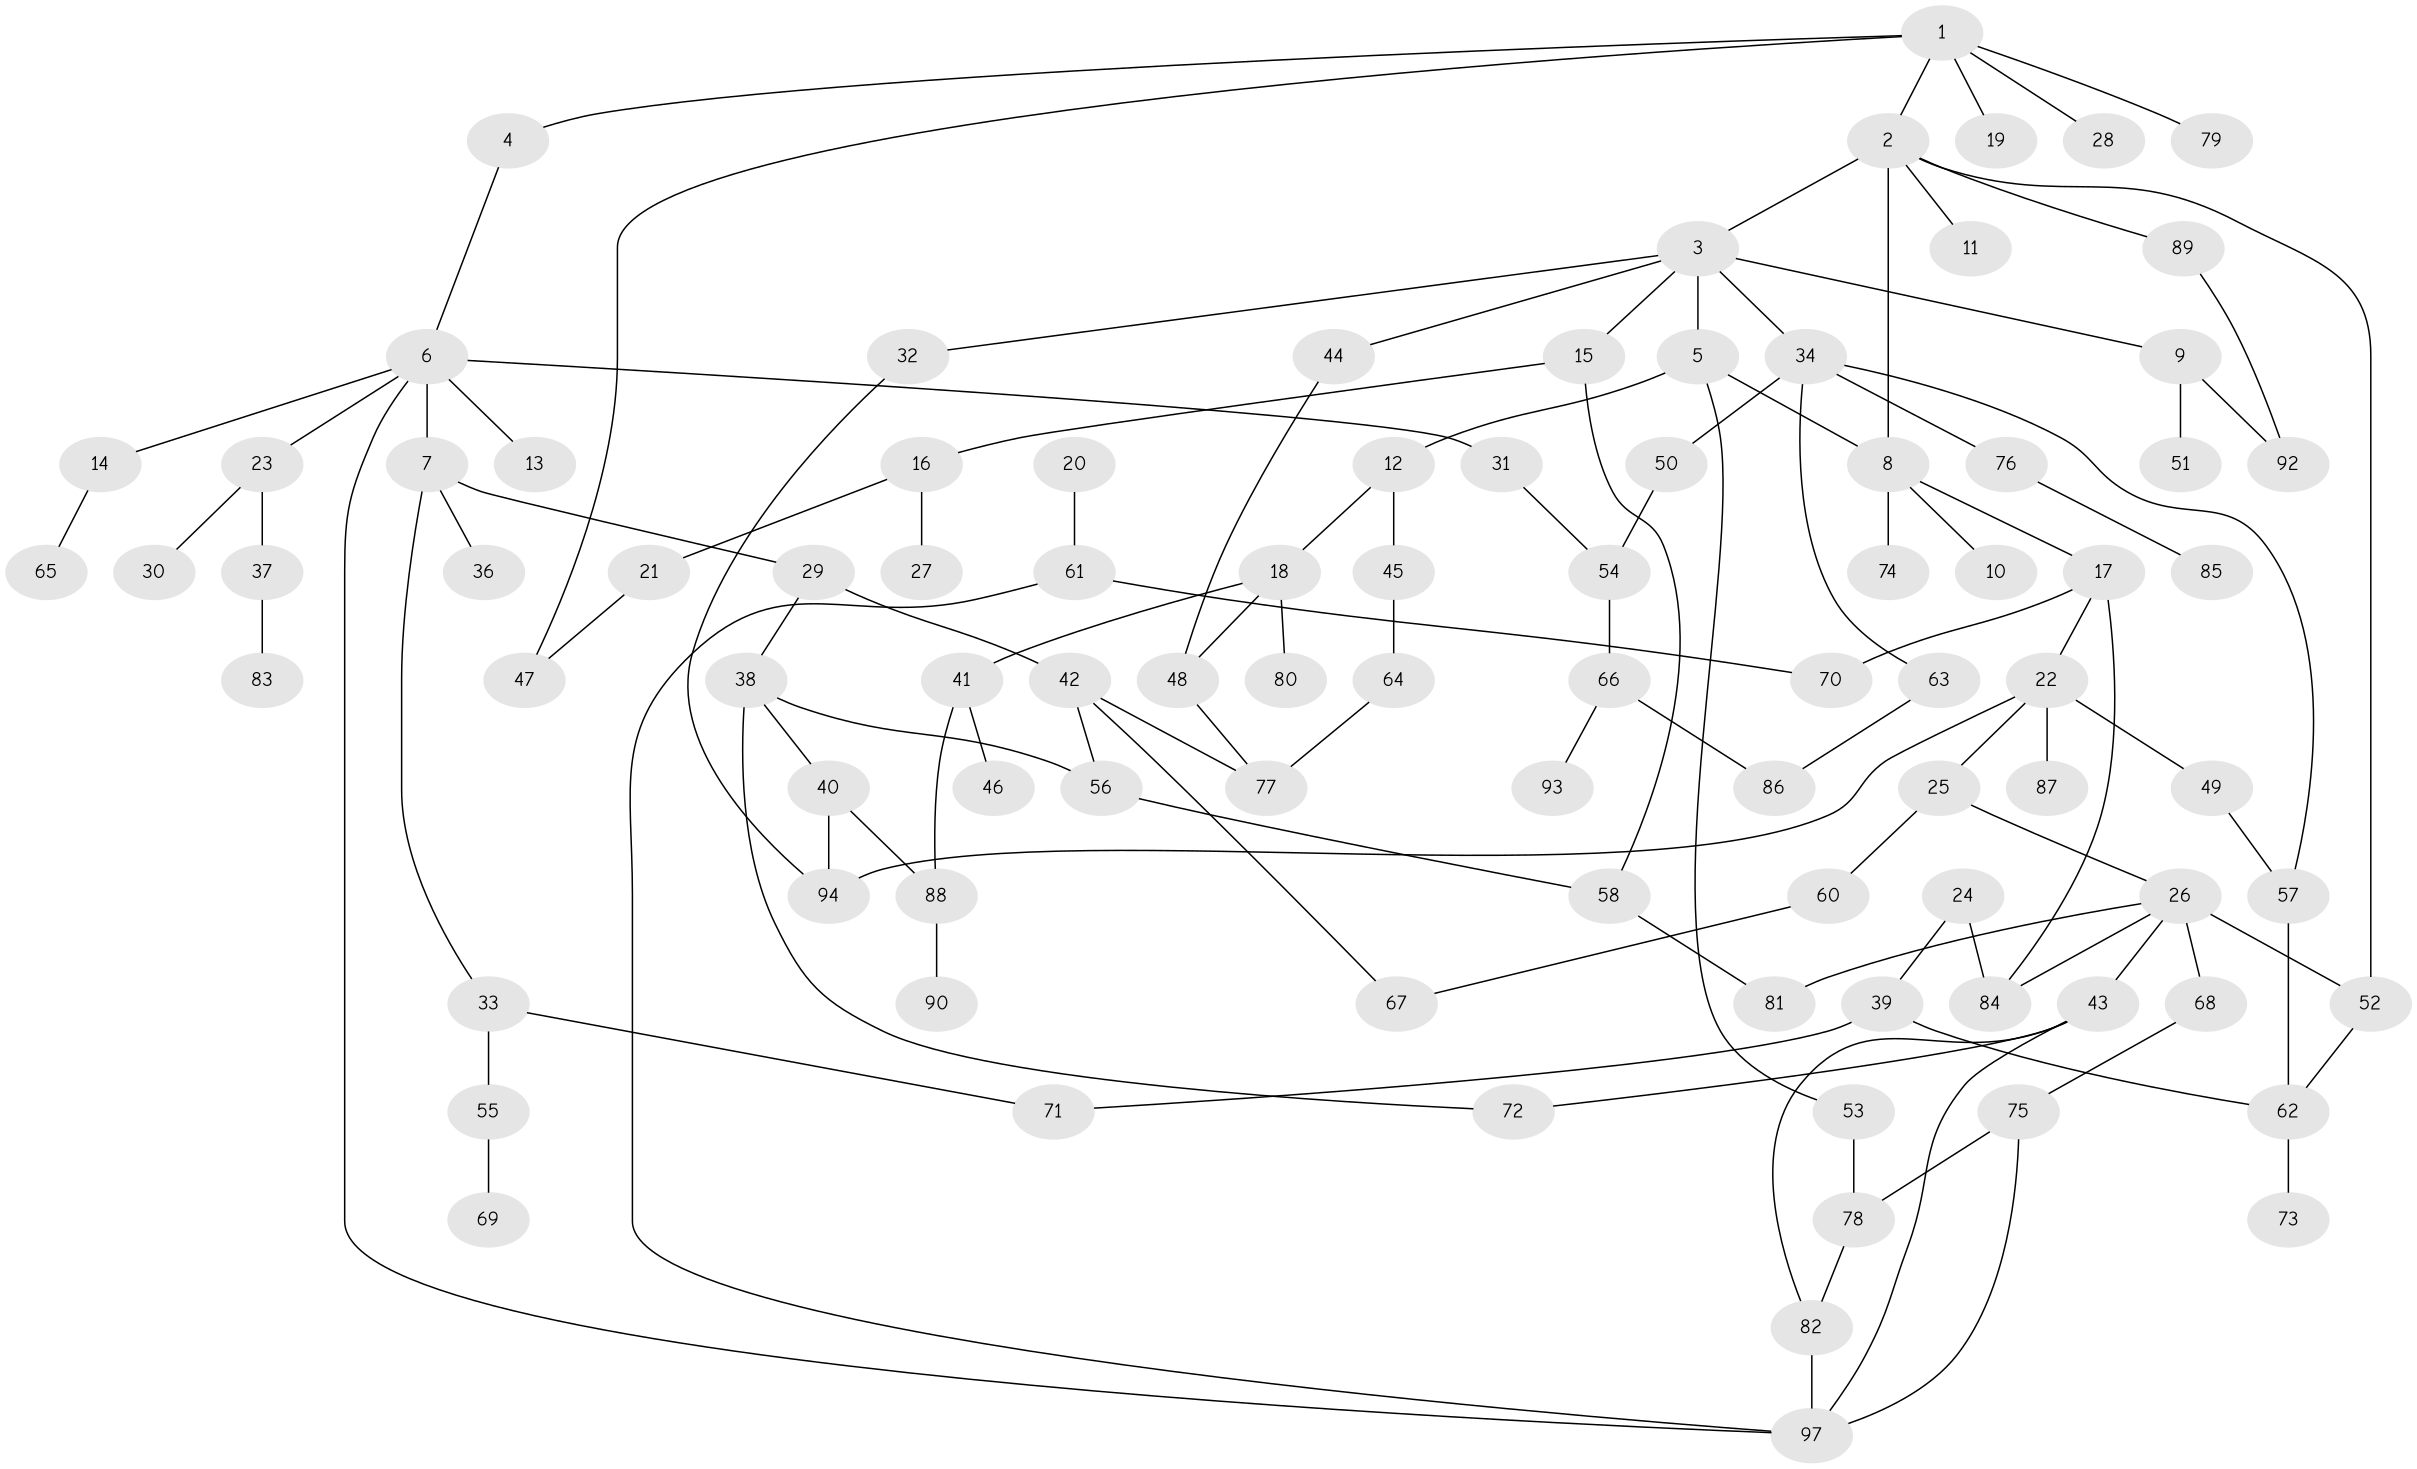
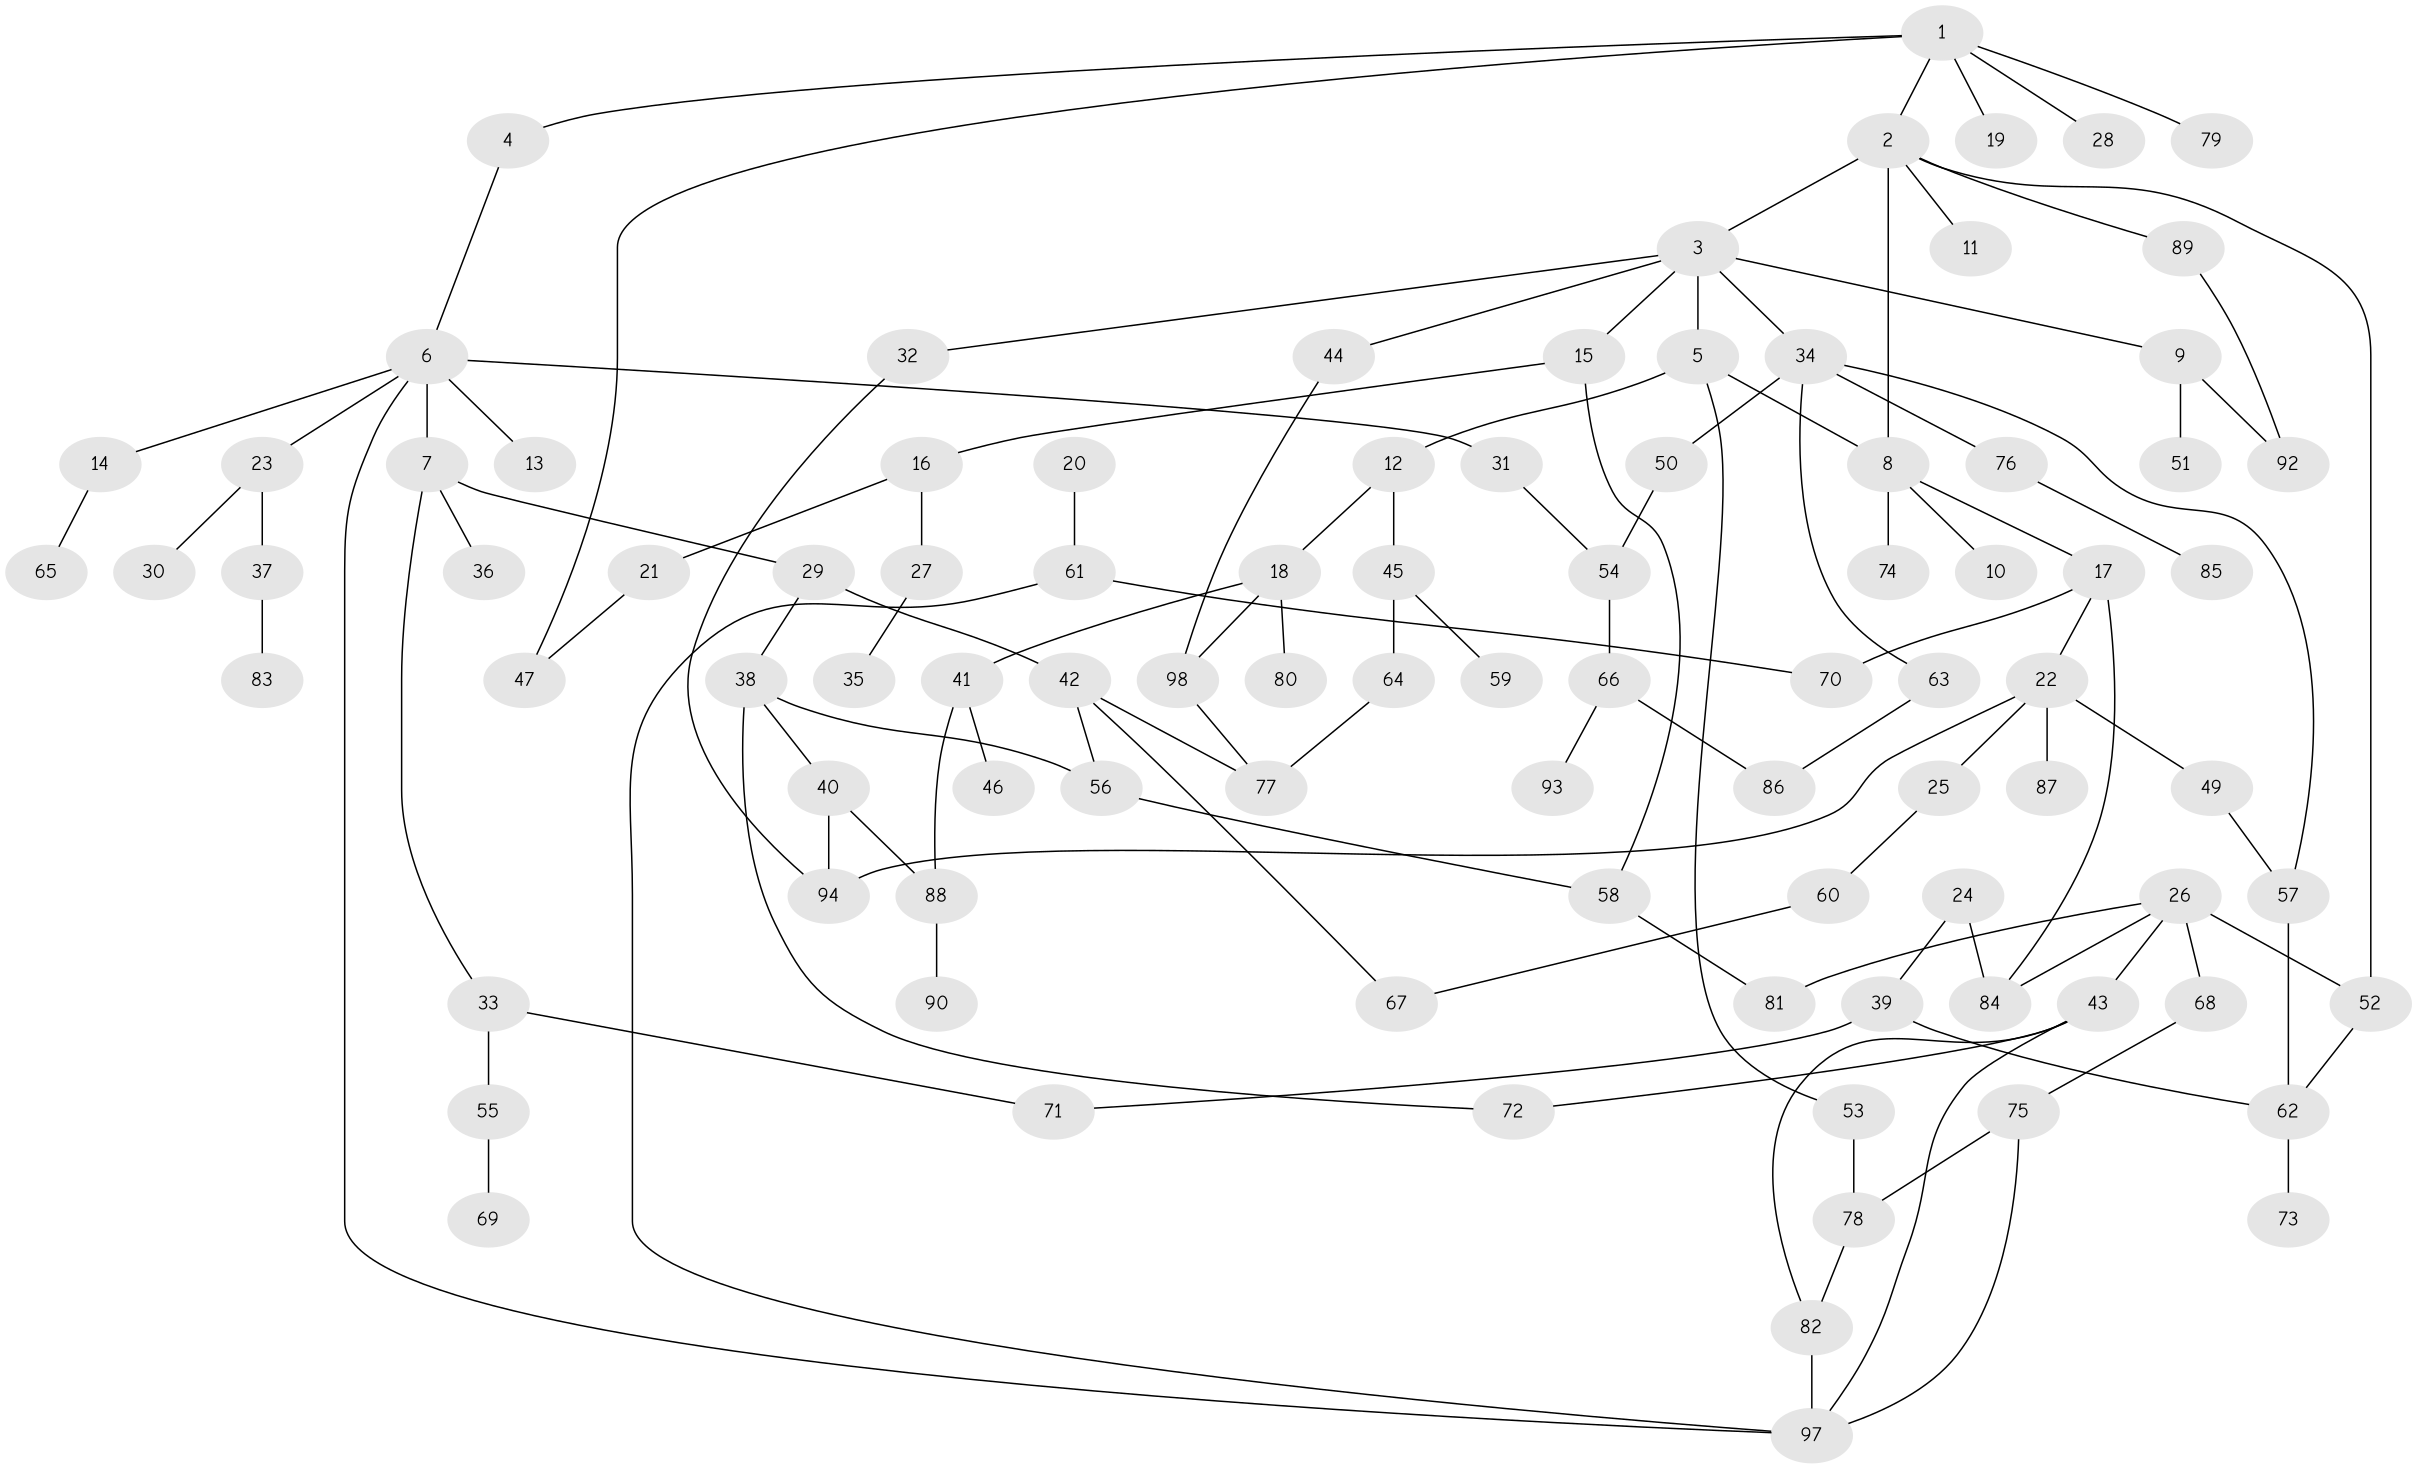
node "35": added
node "48": label "48" -> "98"
node "59": added
edge "25" -- "26": removed
